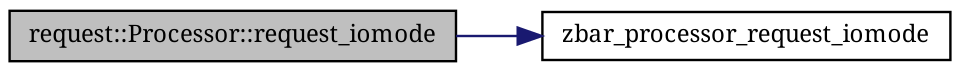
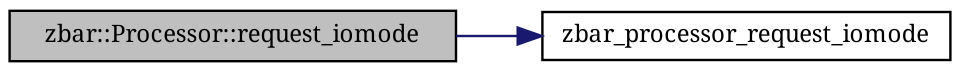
node "request::Processor::request_iomode": label "request::Processor::request_iomode" -> "zbar::Processor::request_iomode"
